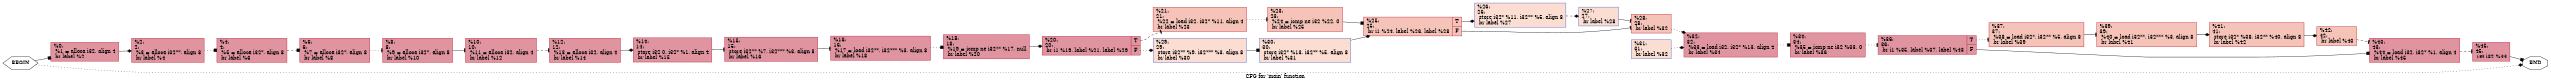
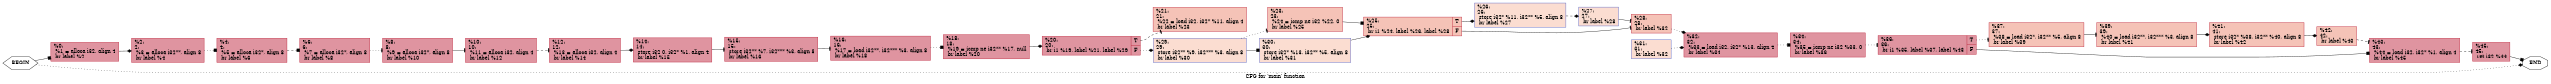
edge "%21:" -> "%23:": now "%29:" -> "%23:"
